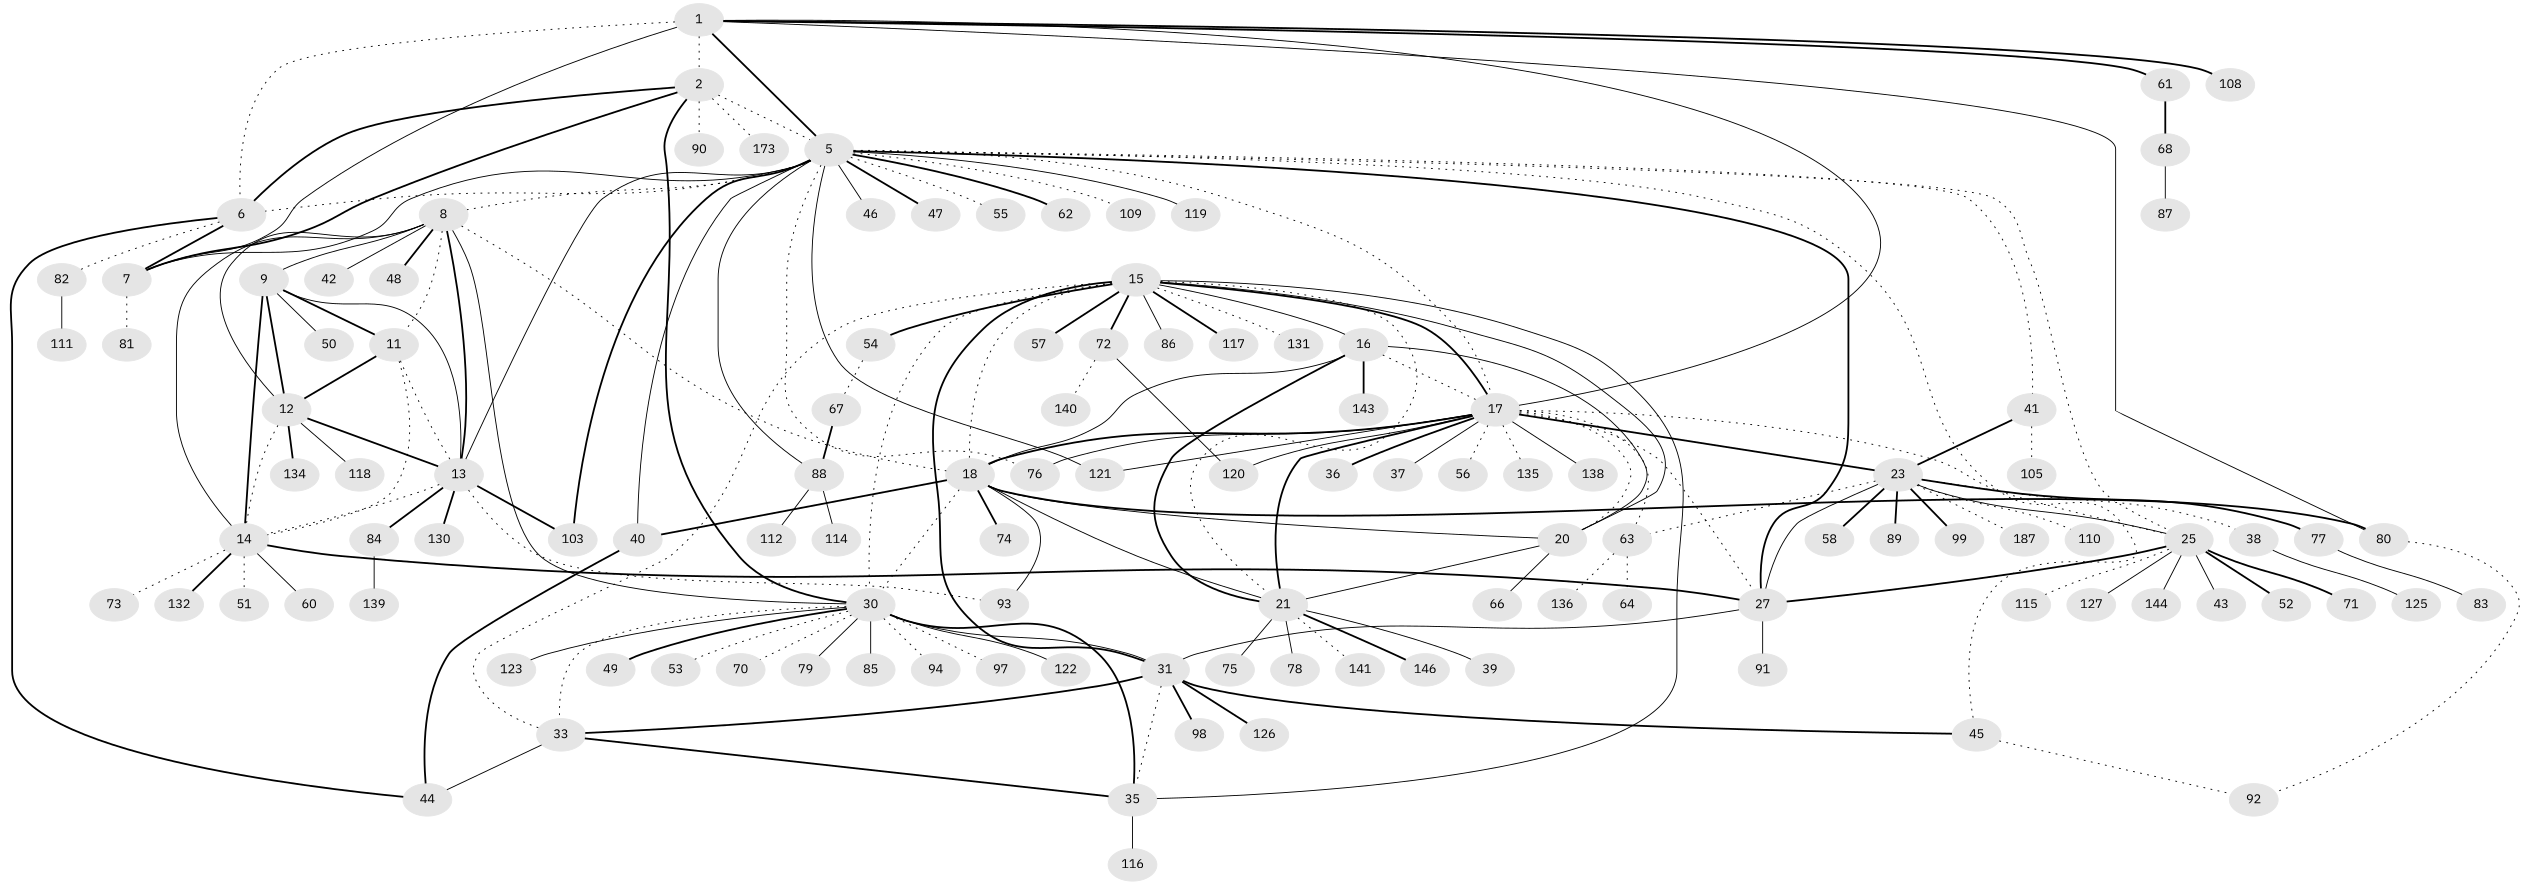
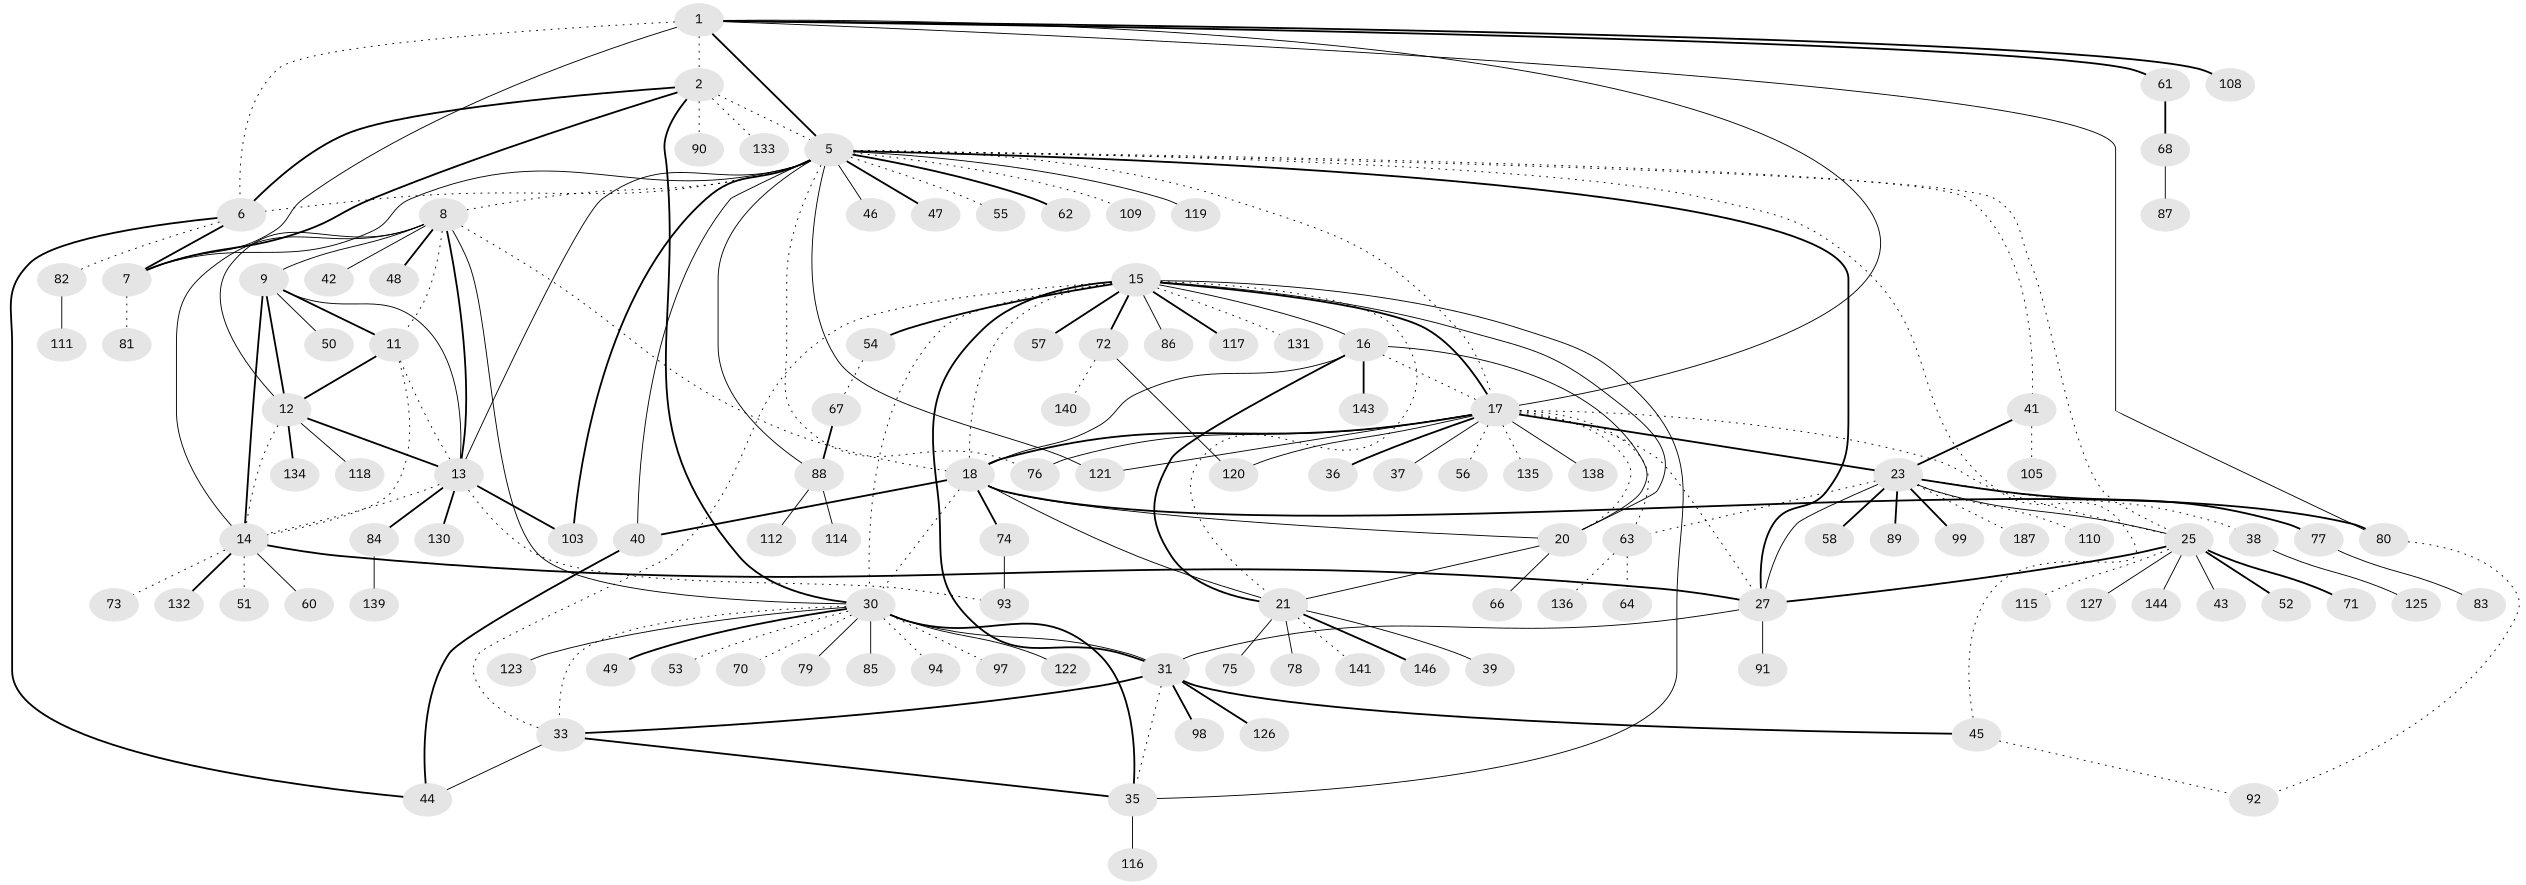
node "173": label "173" -> "133"
edge "17" -- "21": removed
edge "18" -- "93": now "74" -- "93"
